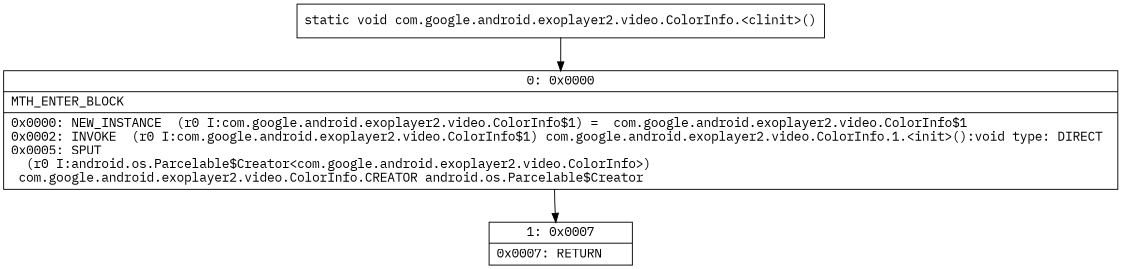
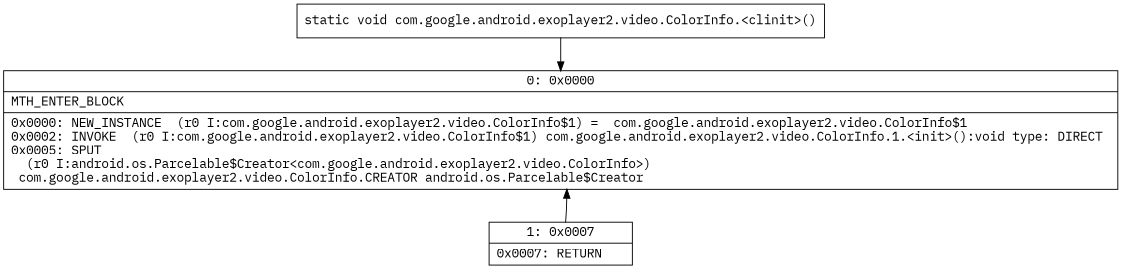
edge "0: 0x0000" -> "1: 0x0007": reversed
